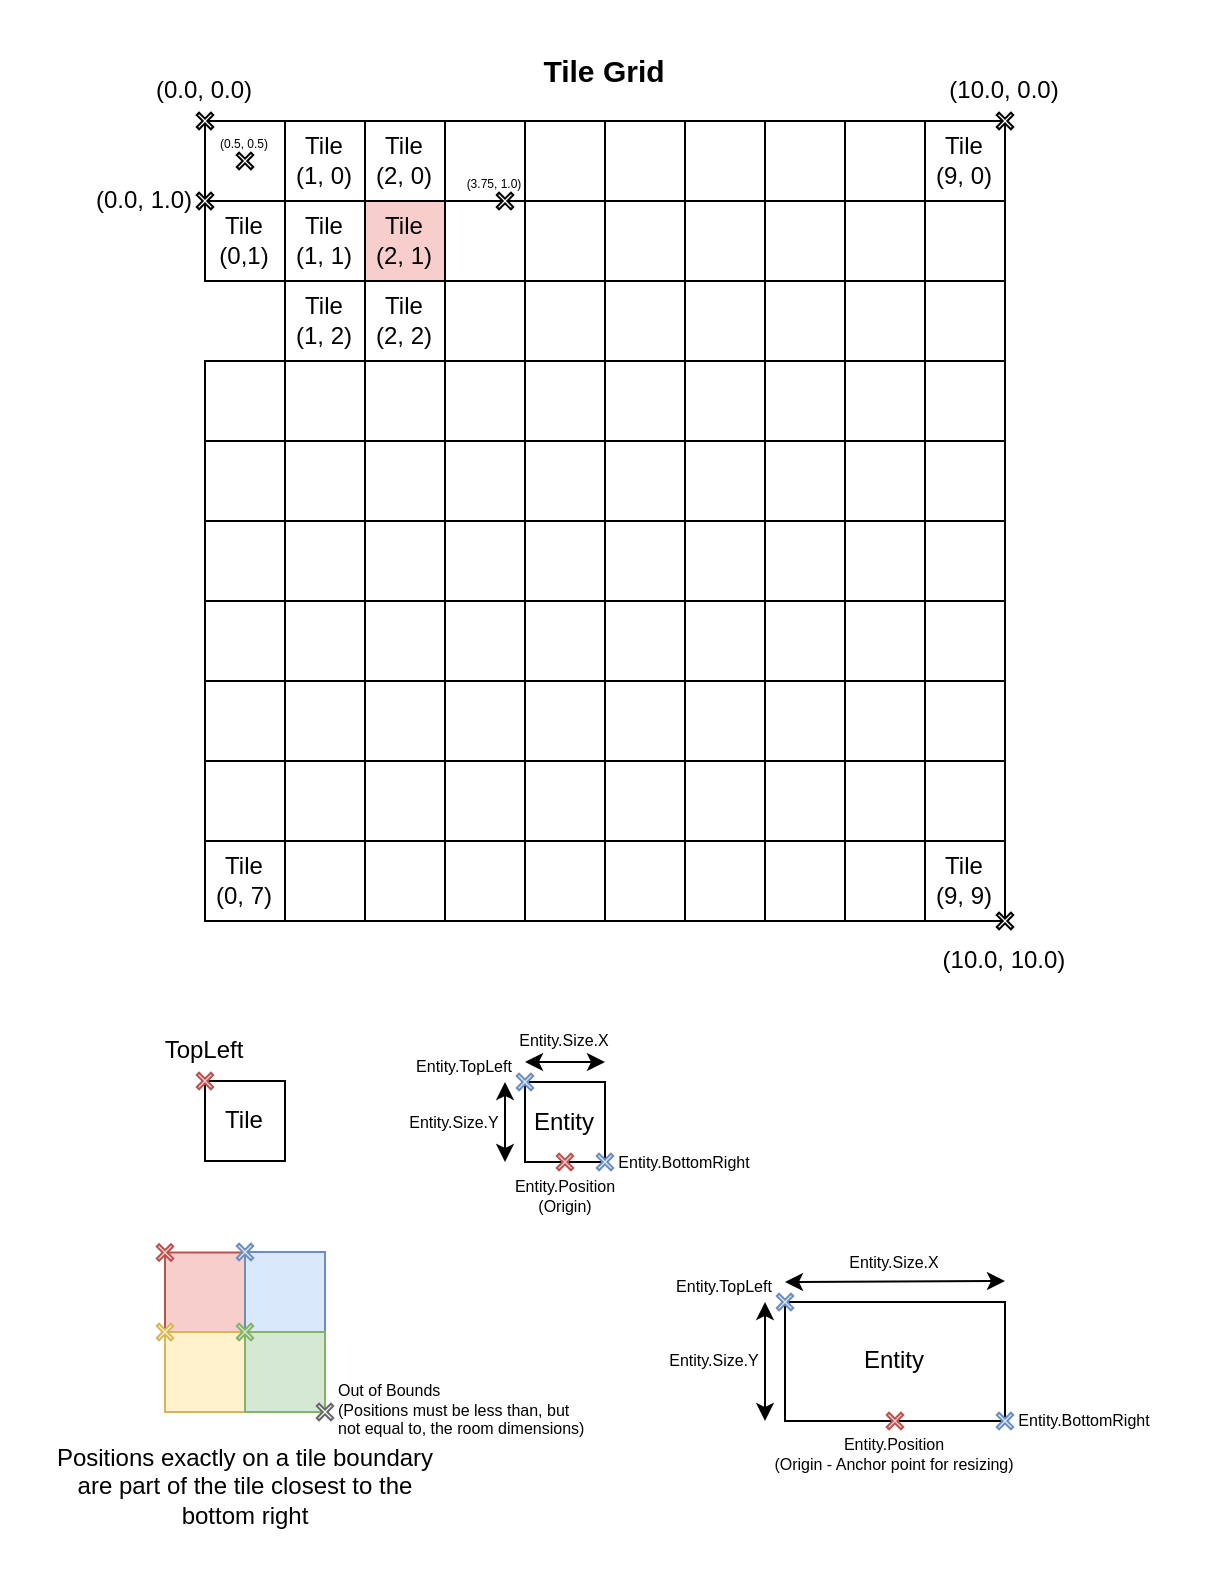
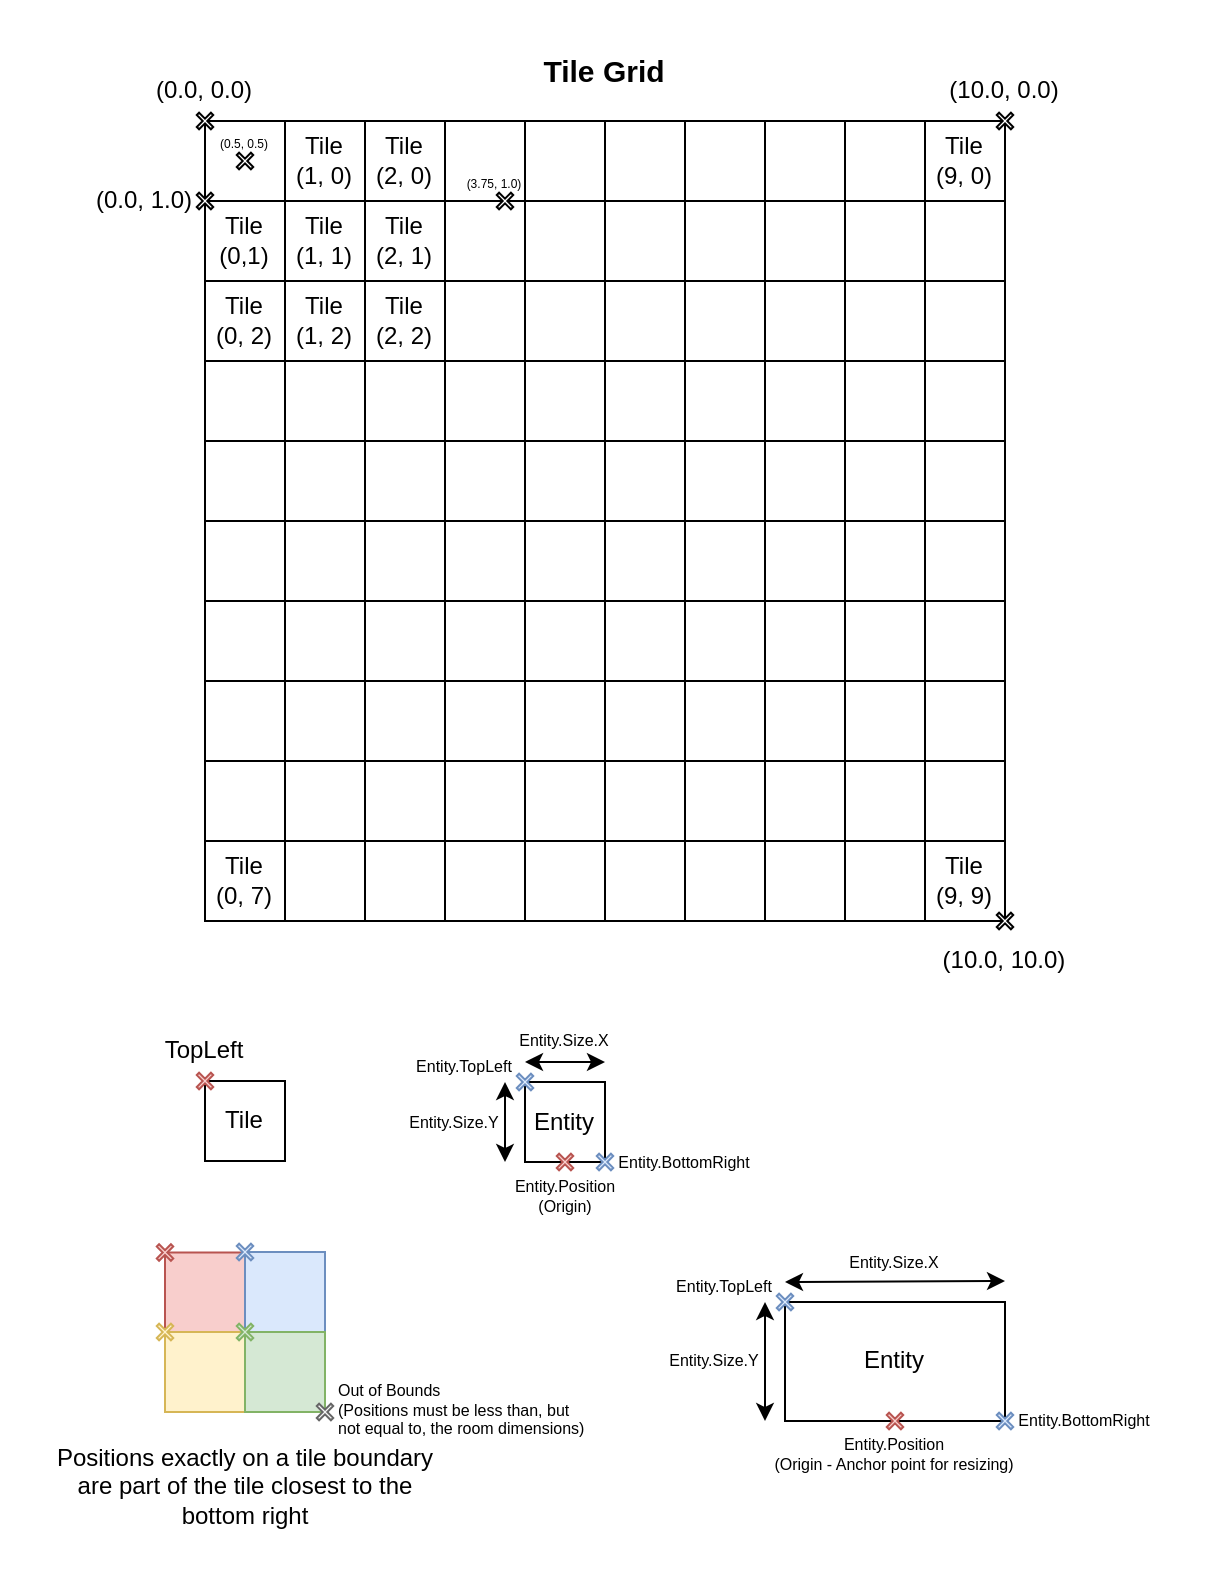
node "Tile (2, 1)": fillcolor #f8cecc -> #ffffff
node "Tile (0, 2)": added
